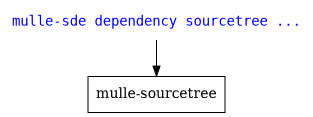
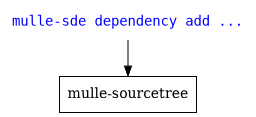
node "mulle-sde dependency sourcetree ...": label "mulle-sde dependency sourcetree ..." -> "mulle-sde dependency add ..."
